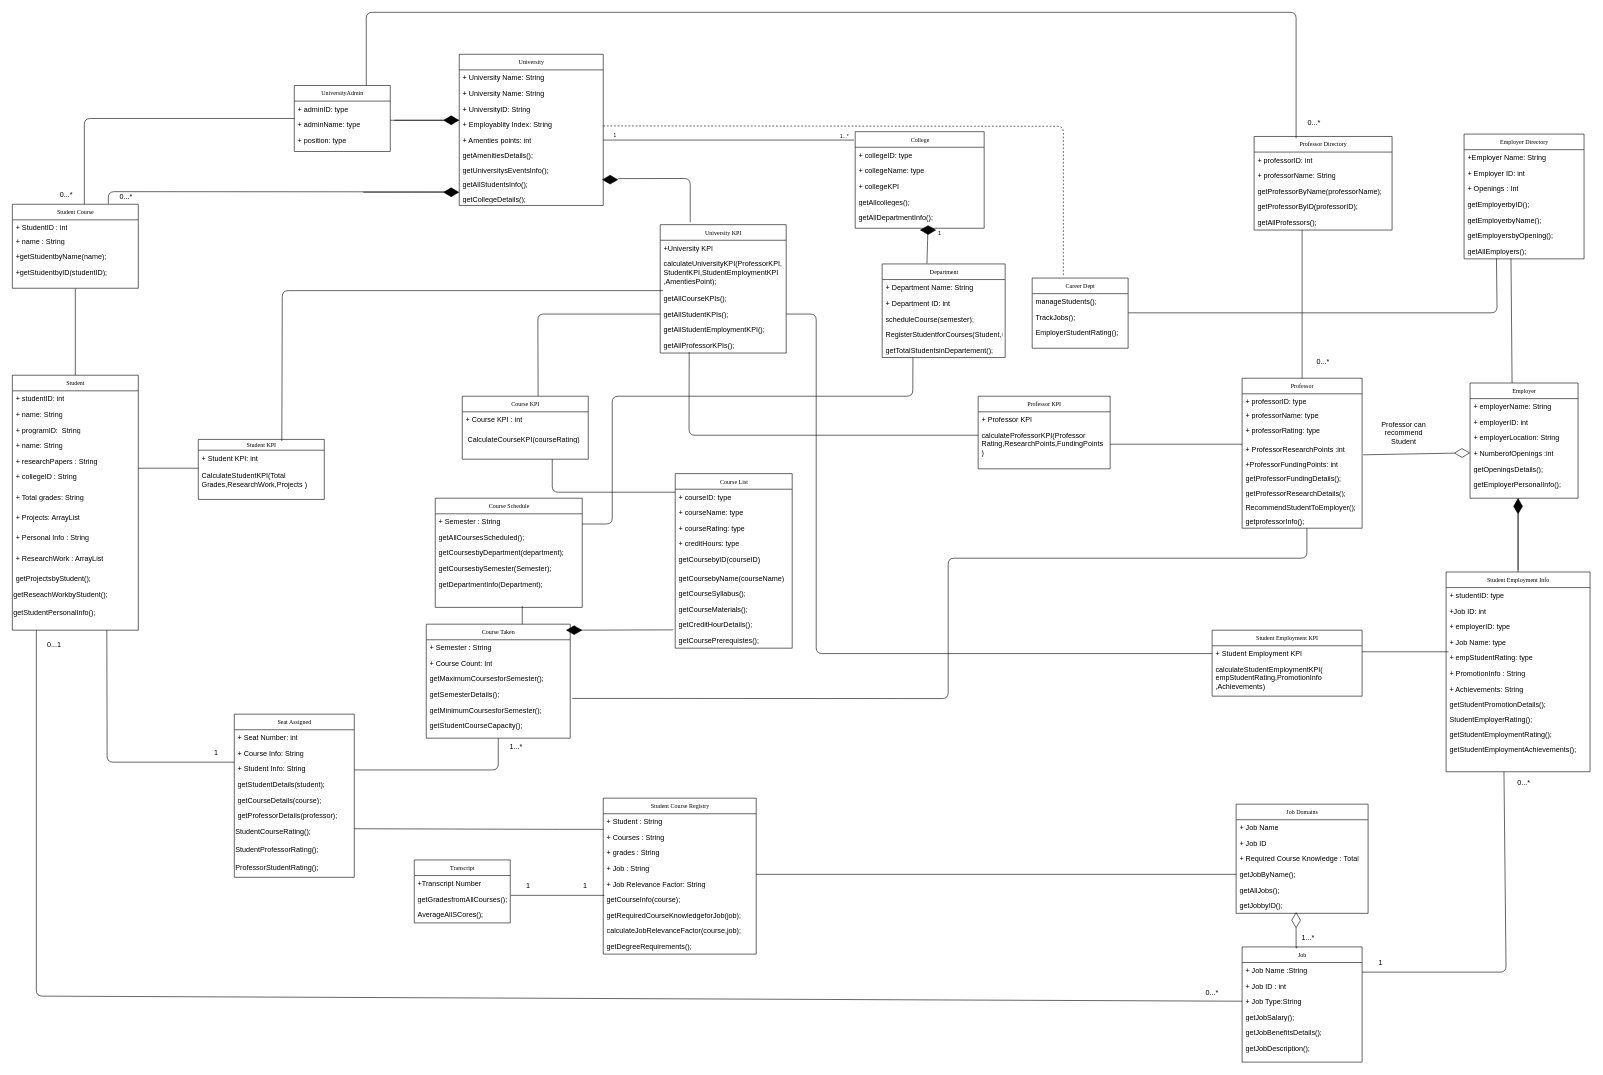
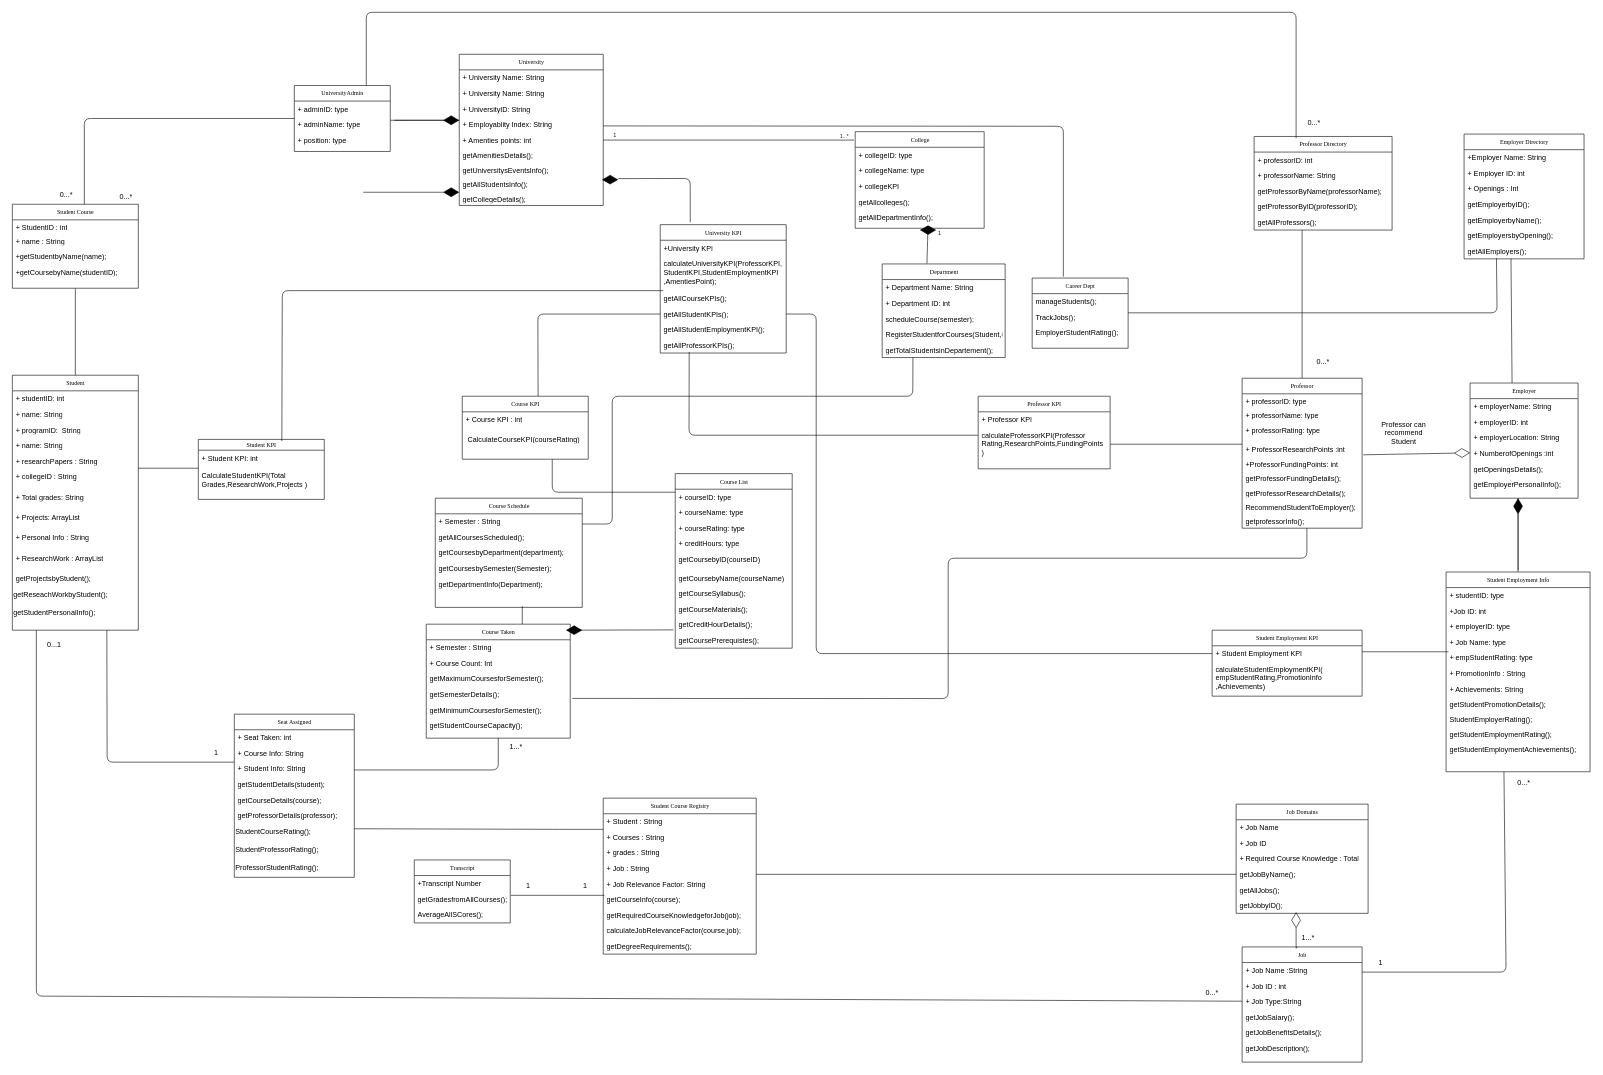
edge "+ Employablity Index: String" -- "Career Dept": style dashed -> solid
edge "getCollegeDetails();" -- "Student Course": removed
node "+getStudentbyID(studentID);": label "+getStudentbyID(studentID);" -> "+getCoursebyName(studentID);"
node "+ Seat Number: int": label "+ Seat Number: int" -> "+ Seat Taken: int"
